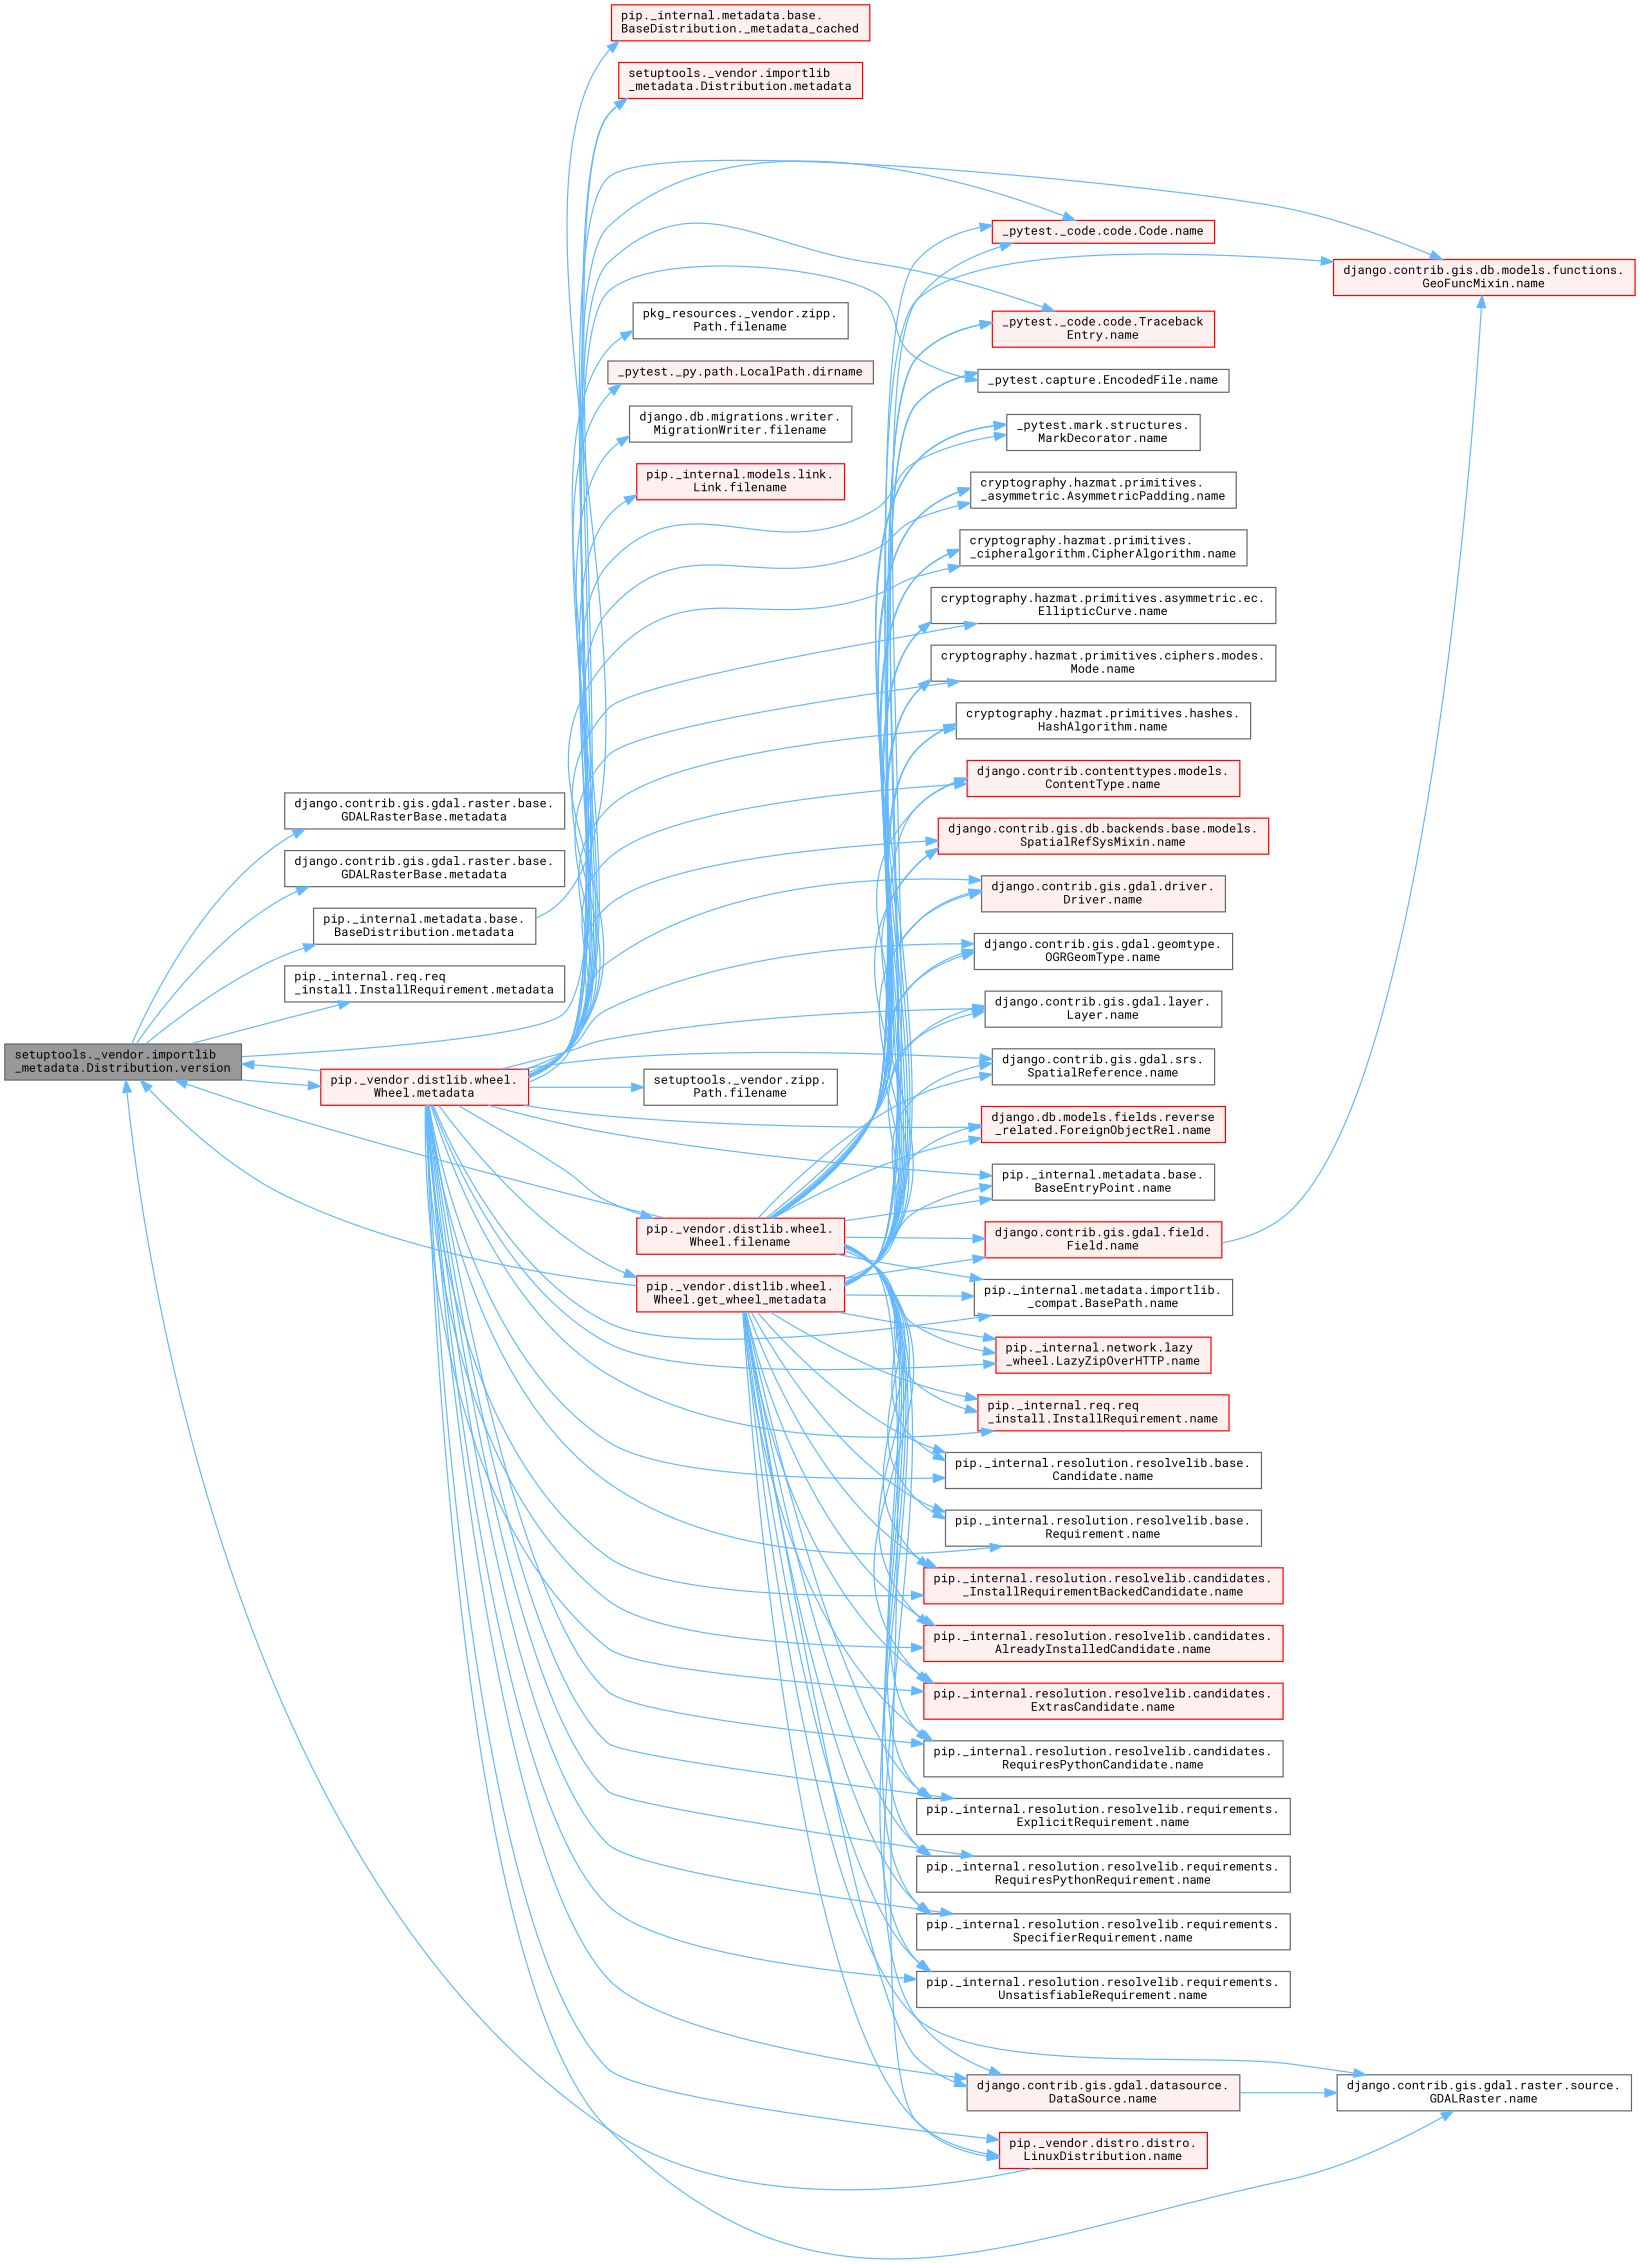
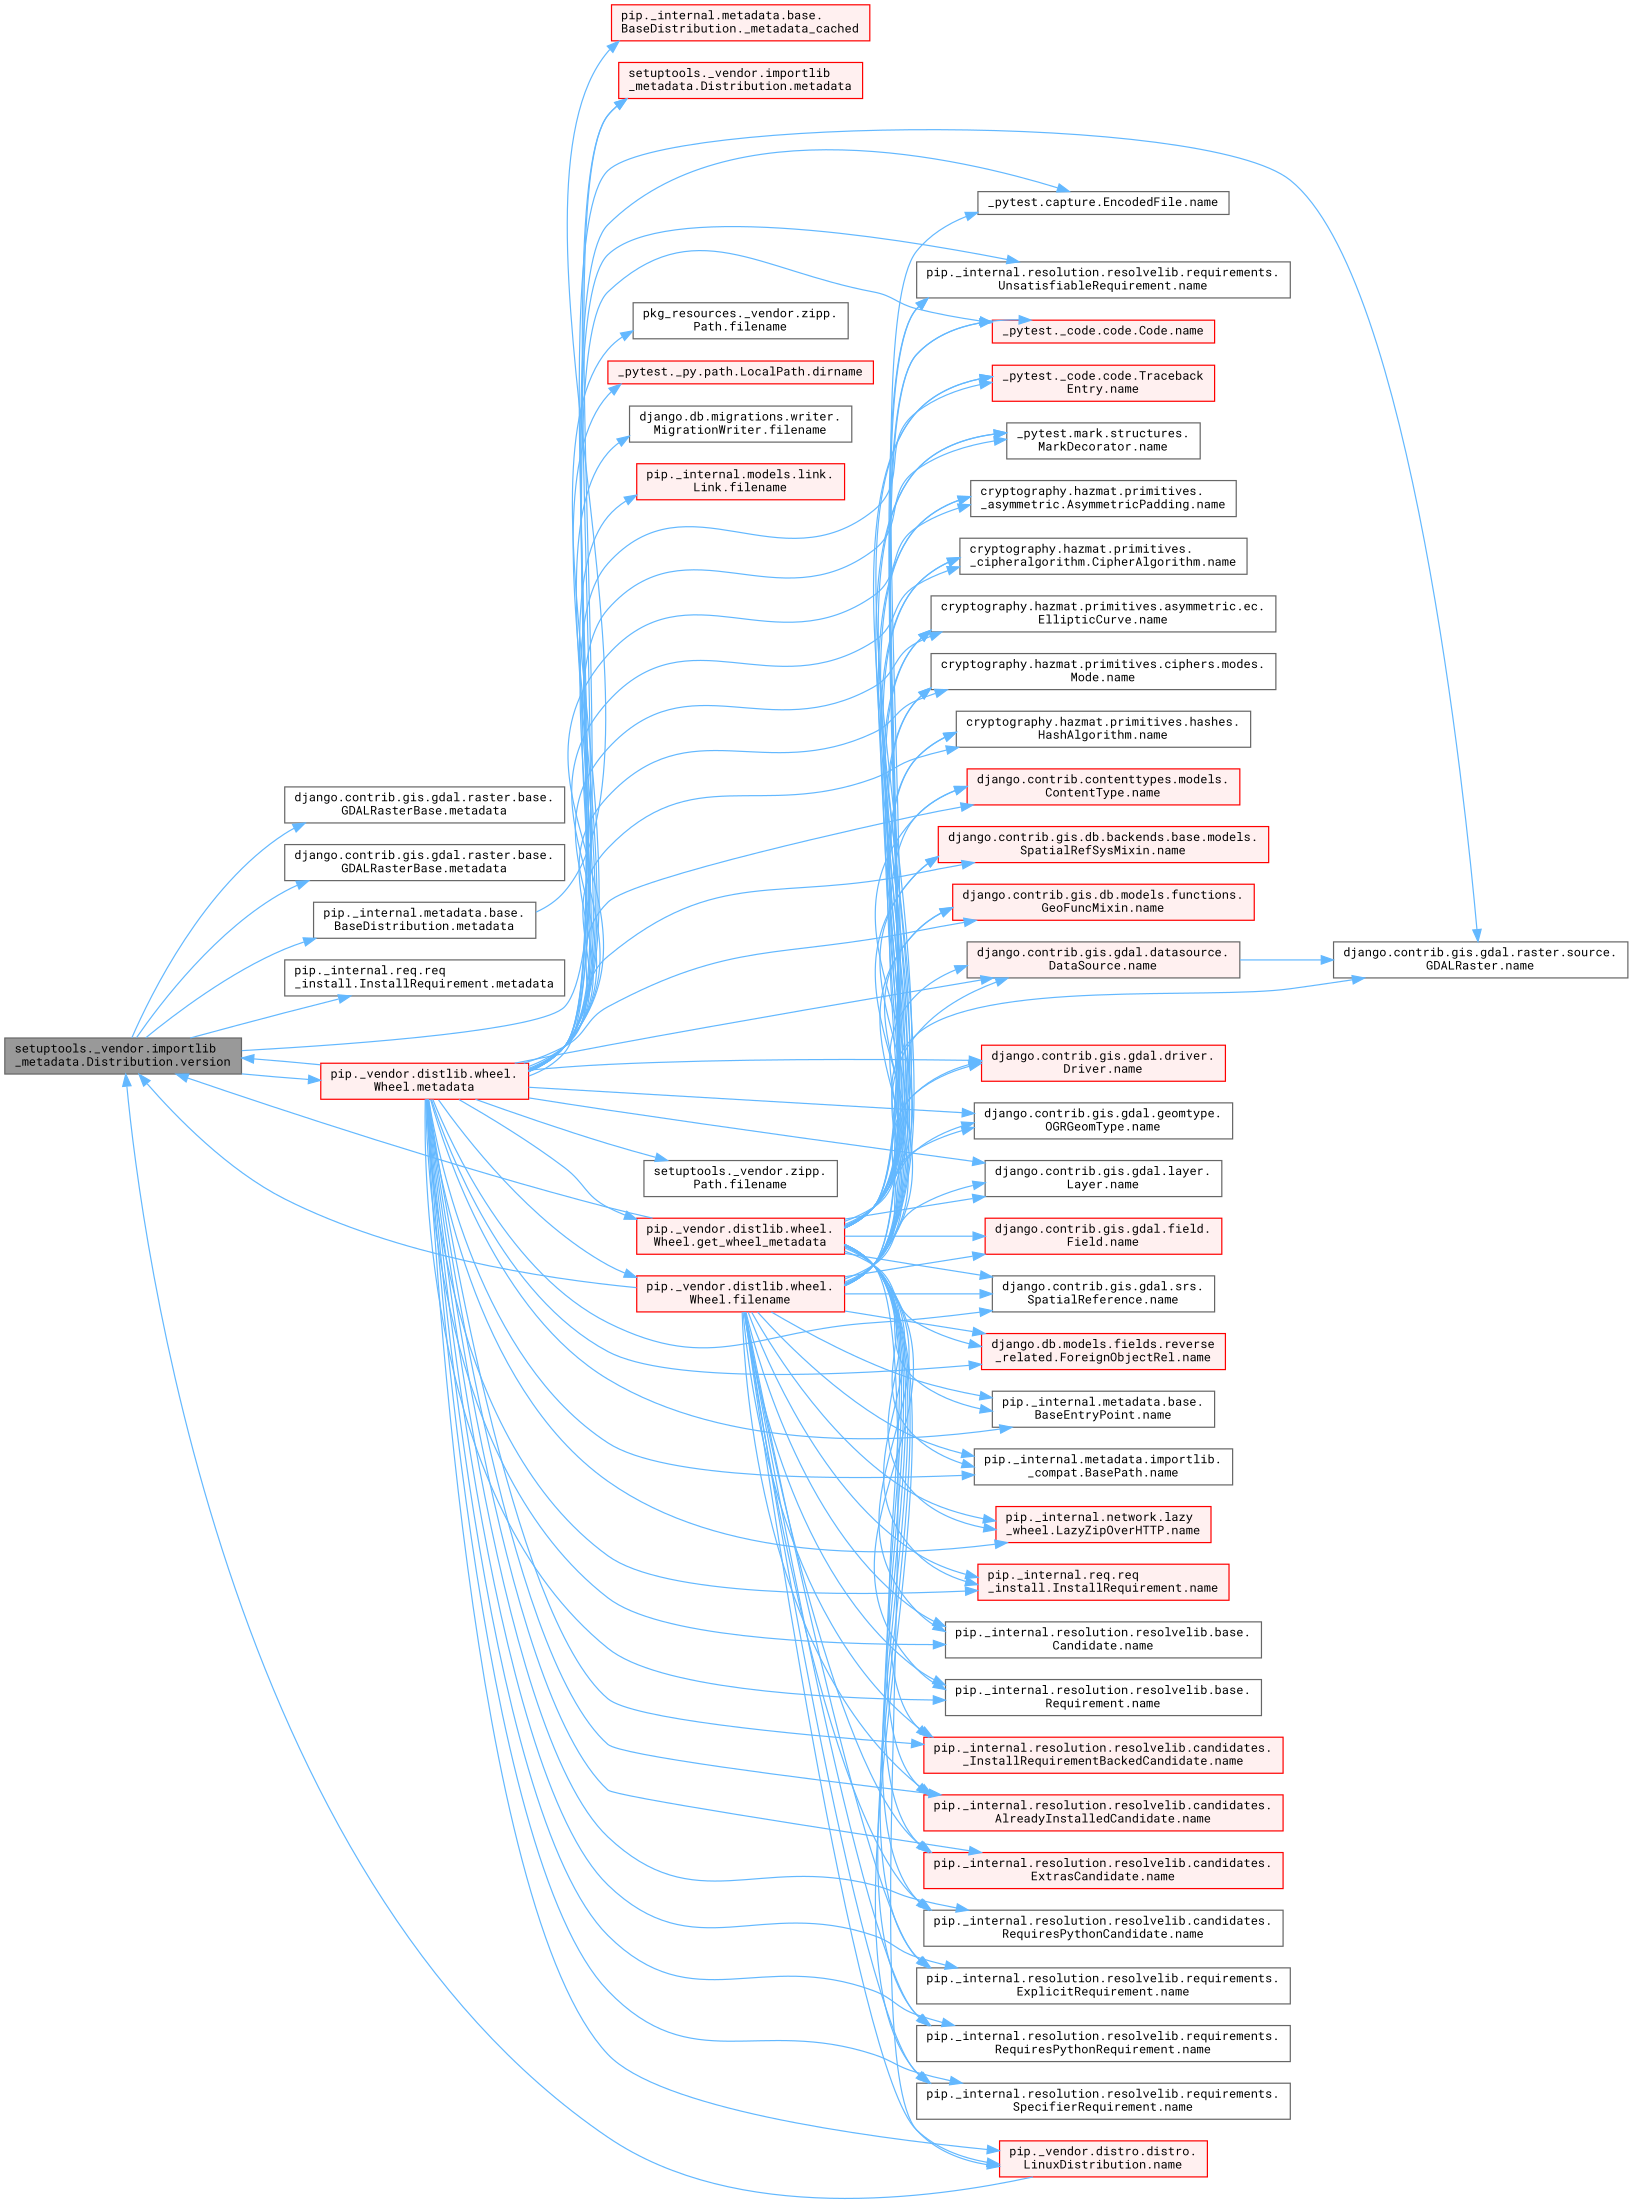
node "_pytest._py.path.LocalPath.dirname": color grey40 -> red
edge "pip._vendor.distlib.wheel. Wheel.filename" -> "_pytest.capture.EncodedFile.name": removed
edge "django.contrib.gis.gdal.field. Field.name" -> "django.contrib.gis.db.models.functions. GeoFuncMixin.name": now "pip._vendor.distlib.wheel. Wheel.get_wheel_metadata" -> "django.contrib.gis.db.models.functions. GeoFuncMixin.name"
node "django.contrib.gis.gdal.driver. Driver.name": color grey40 -> red
